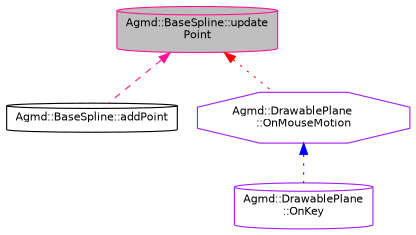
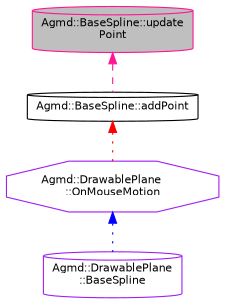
edge "Agmd::DrawablePlane ::OnMouseMotion" -> "Agmd::BaseSpline::update Point": now "Agmd::DrawablePlane ::OnMouseMotion" -> "Agmd::BaseSpline::addPoint"
node "Agmd::DrawablePlane ::OnKey": label "Agmd::DrawablePlane ::OnKey" -> "Agmd::DrawablePlane ::BaseSpline"
